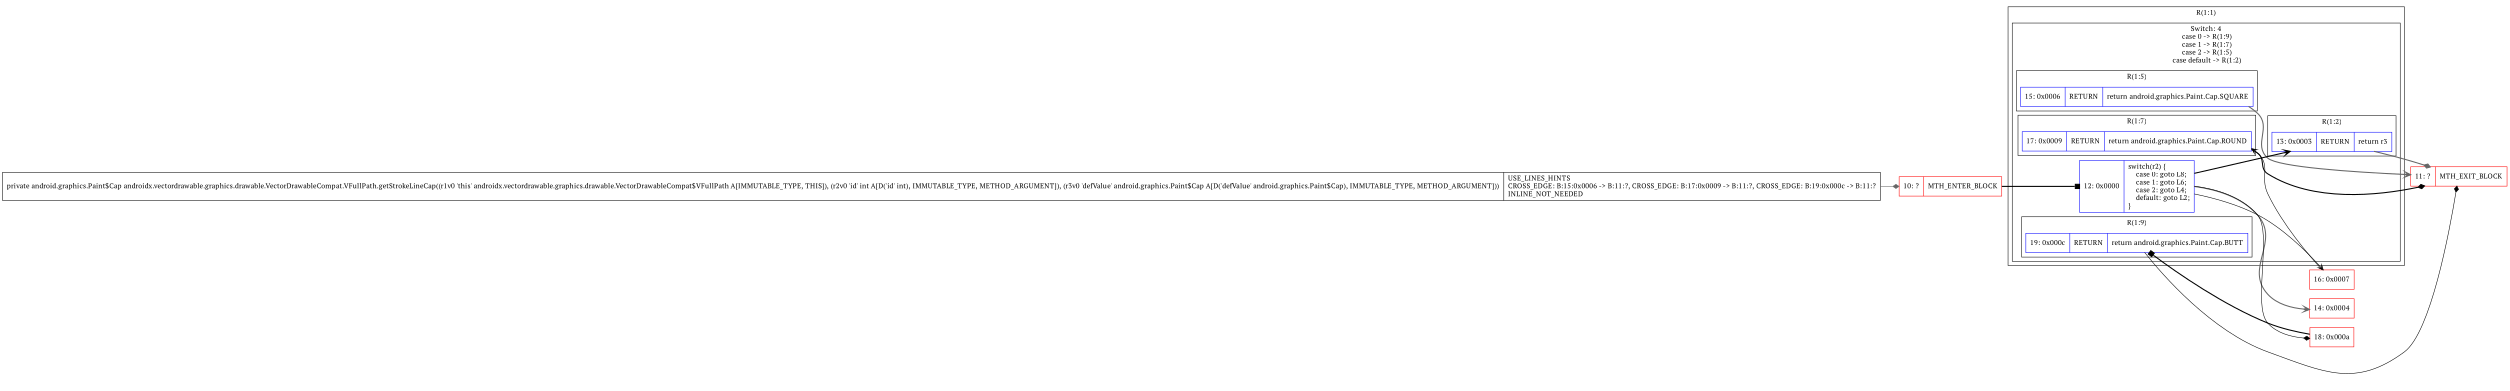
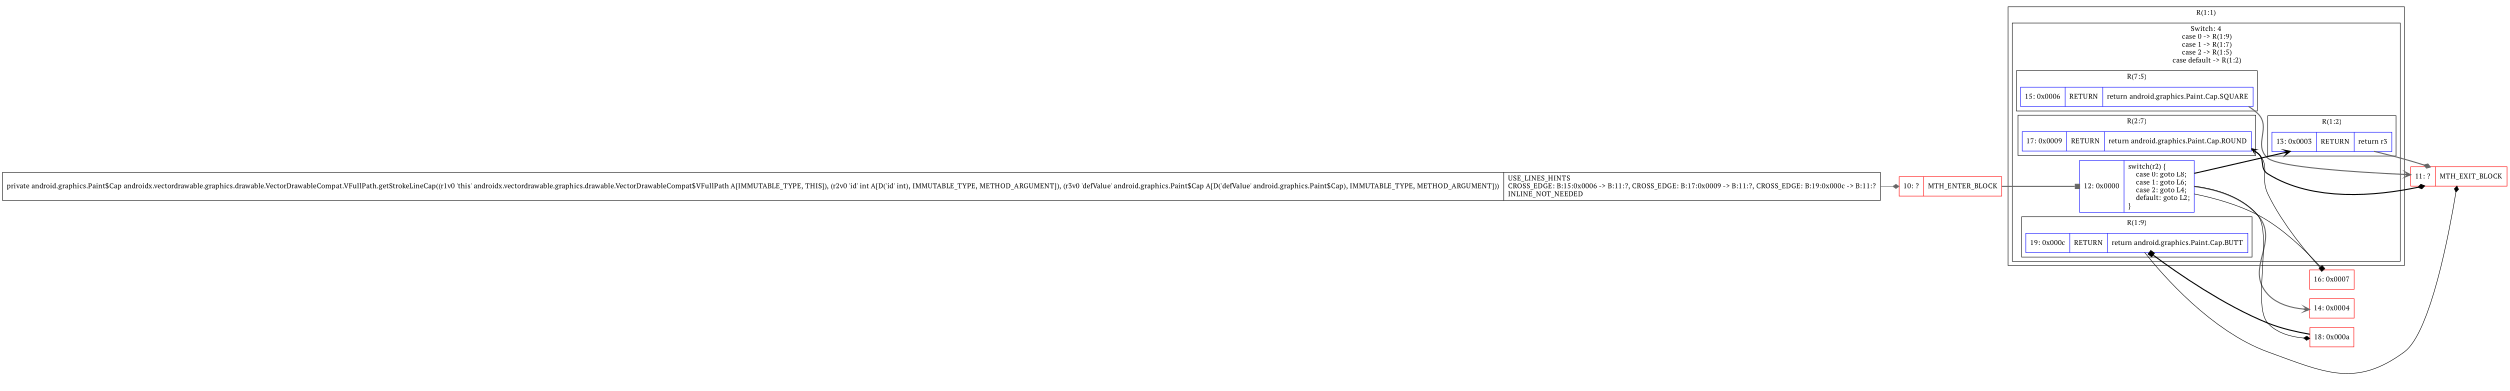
cluster "R(1:5)": label "R(1:5)" -> "R(7:5)"
cluster "R(1:7)": label "R(1:7)" -> "R(2:7)"
edge "10: ?" -> "12: 0x0000": color black -> gray40
edge "12: 0x0000" -> "16: 0x0007": arrowhead vee -> box
